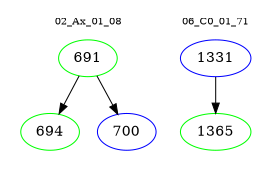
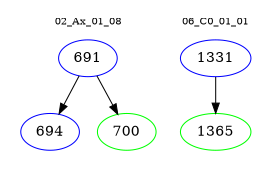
cluster "06_C0_01_71": label "06_C0_01_71" -> "06_C0_01_01"
node "691": color green -> blue
node "694": color green -> blue
node "700": color blue -> green
